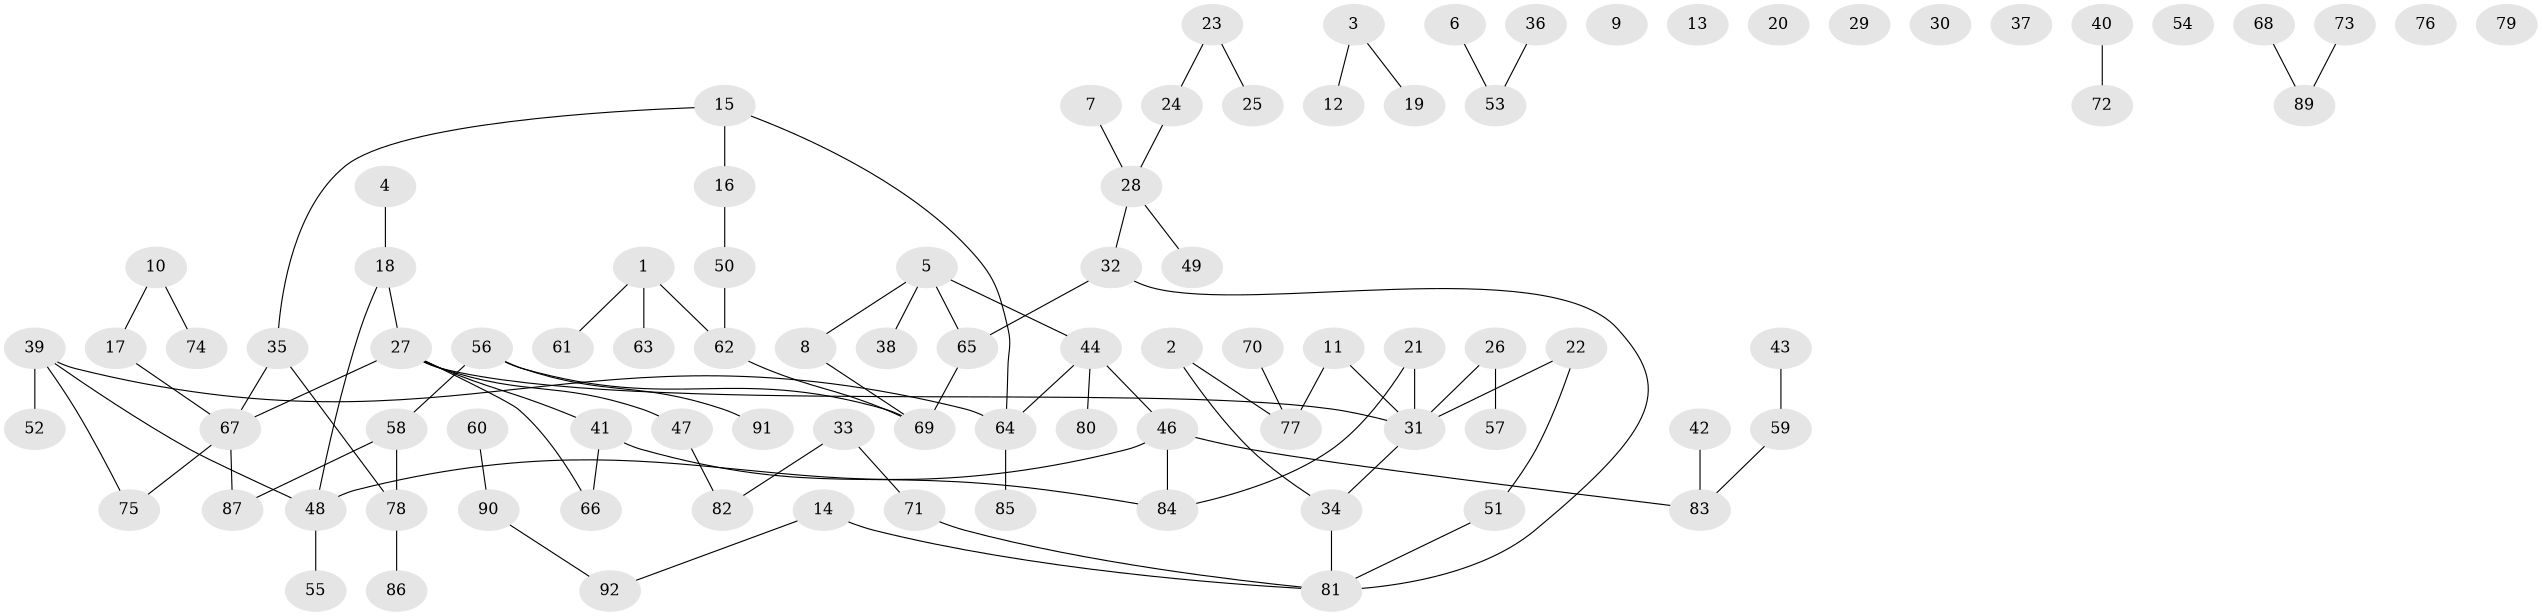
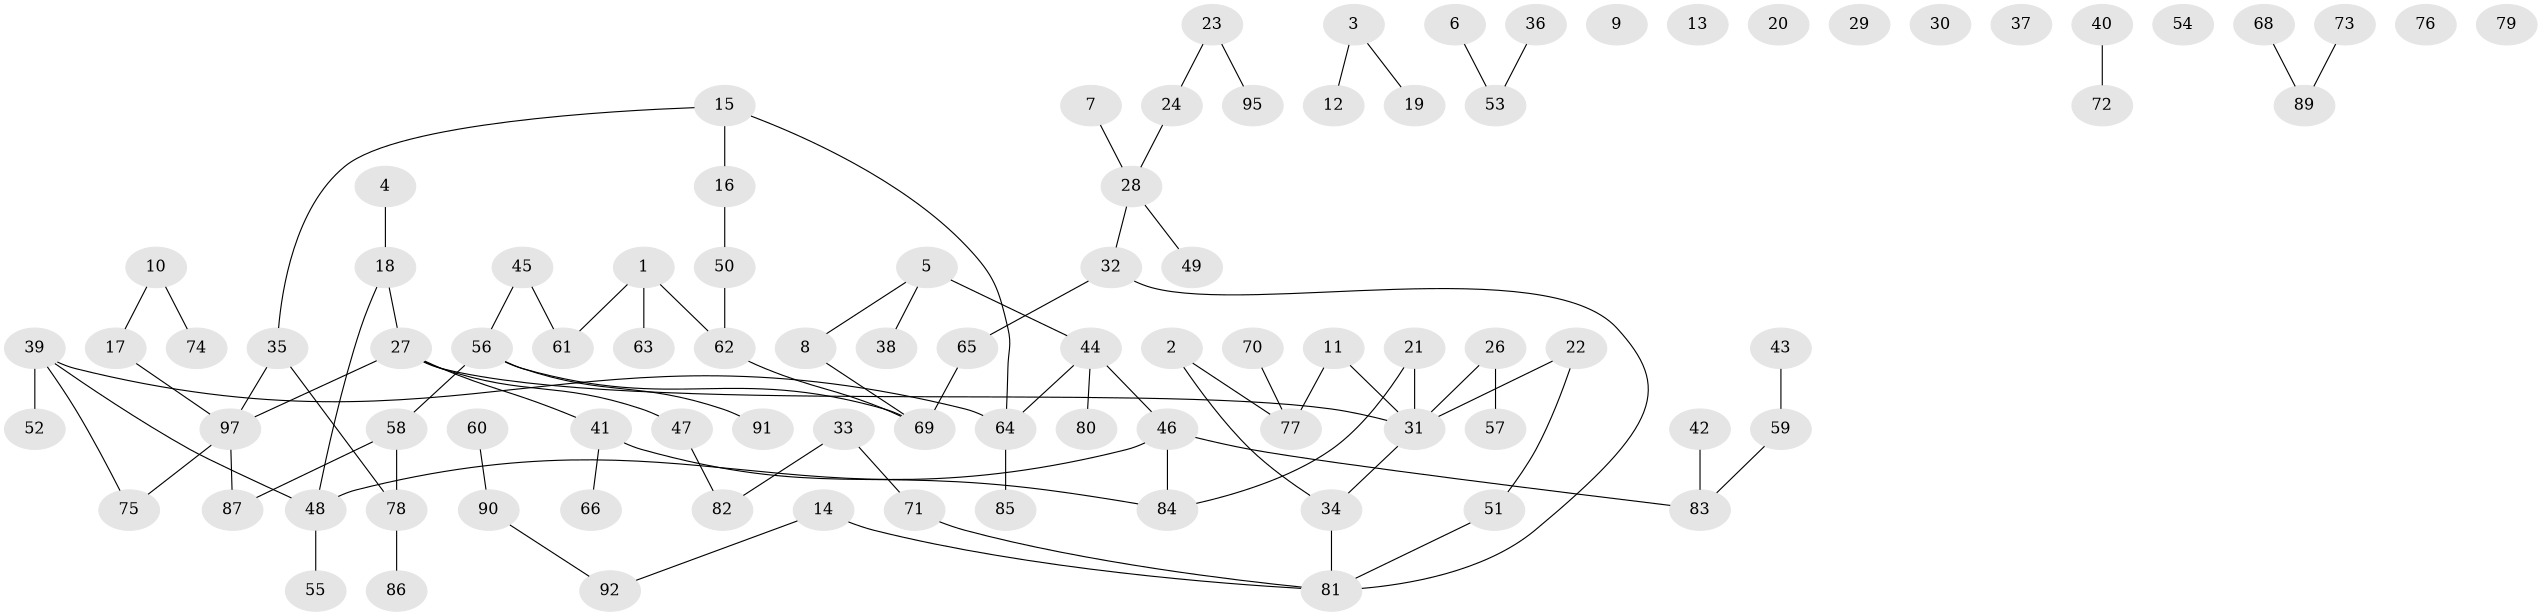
node "25": label "25" -> "95"
node "45": added
edge "5" -- "65": removed
edge "27" -- "66": removed
node "67": label "67" -> "97"
